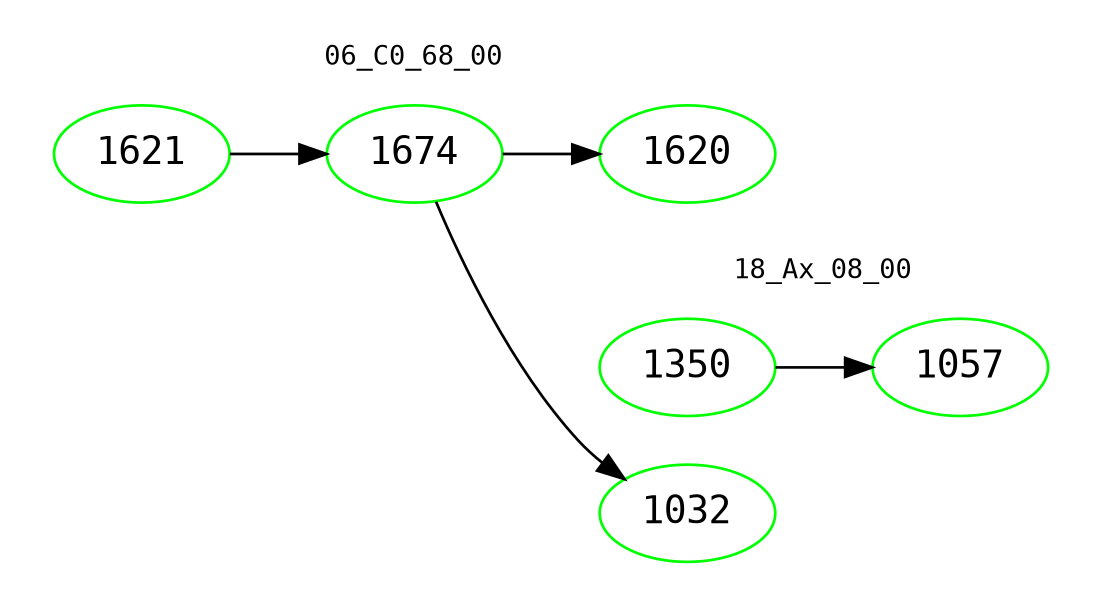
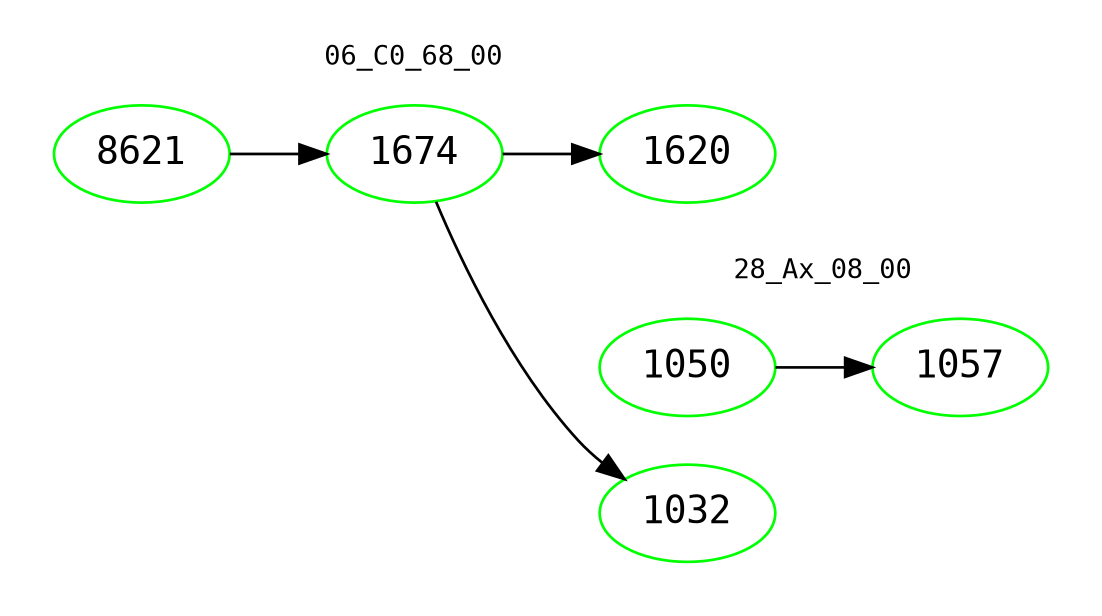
node "1621": label "1621" -> "8621"
cluster "18_Ax_08_00": label "18_Ax_08_00" -> "28_Ax_08_00"
node "1350": label "1350" -> "1050"
